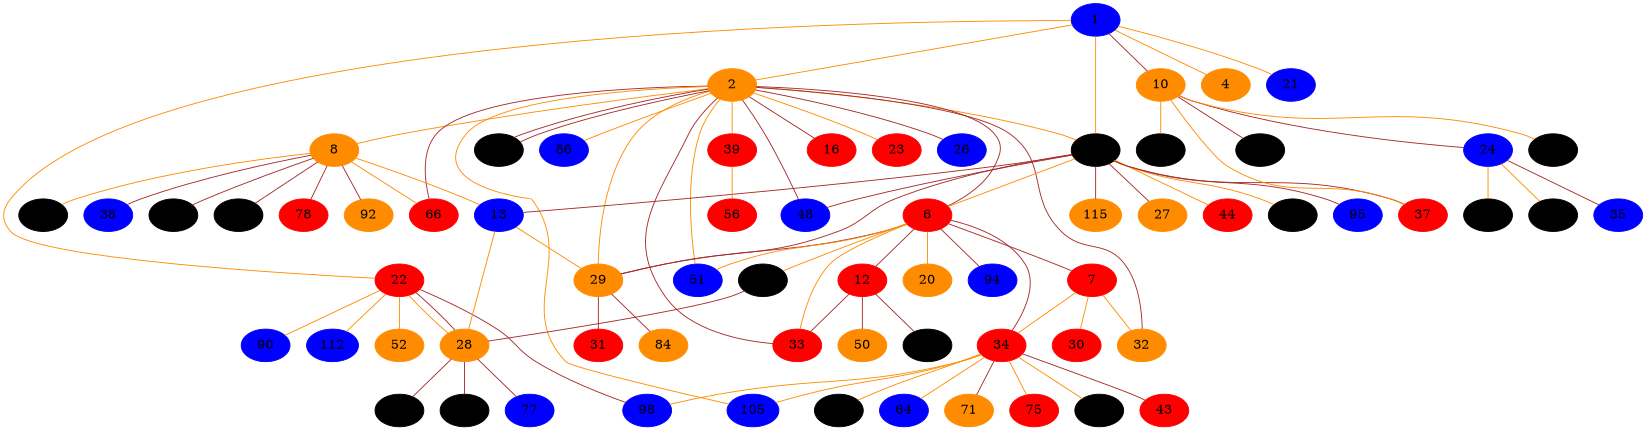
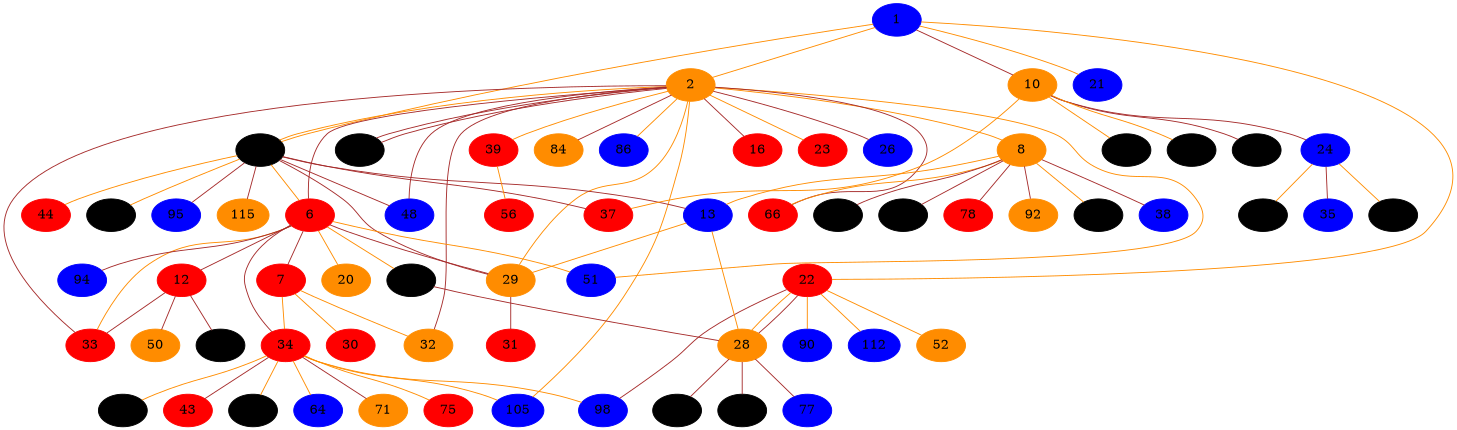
node "4": removed
node "27": removed
edge "29" -- "84": now "2" -- "84"
